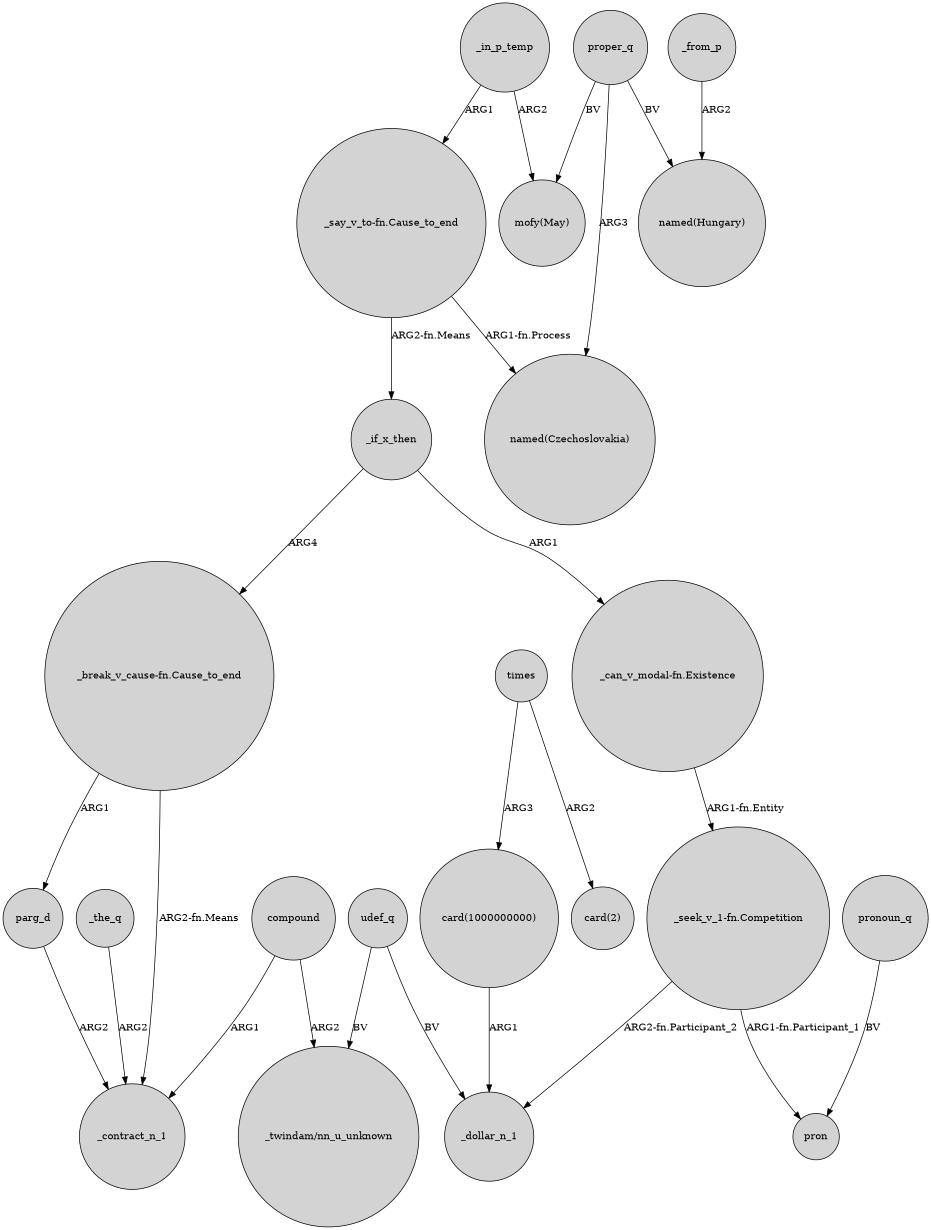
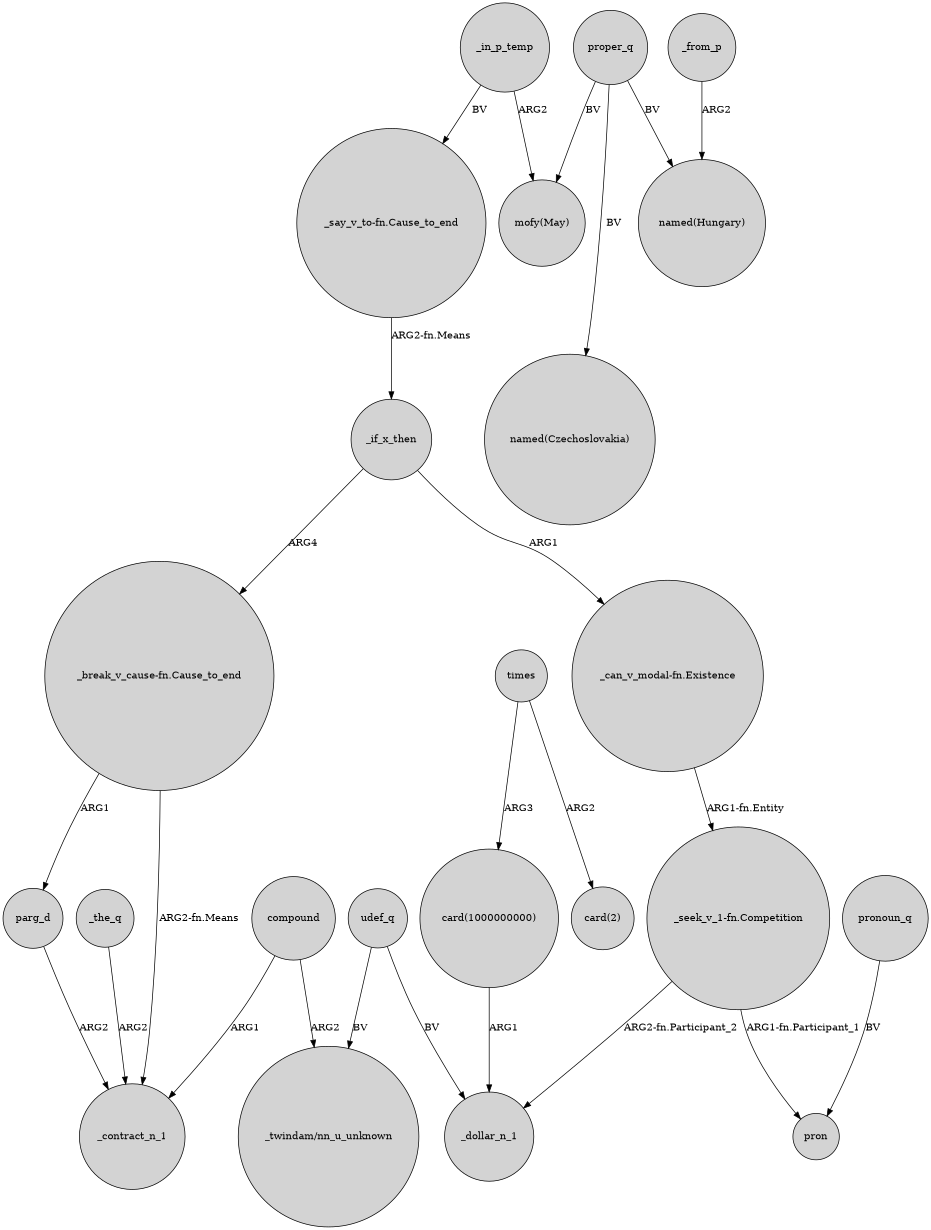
edge "_in_p_temp" -> "_say_v_to-fn.Cause_to_end": label "ARG1" -> "BV"
edge "proper_q" -> "named(Czechoslovakia)": label "ARG3" -> "BV"
edge "_say_v_to-fn.Cause_to_end" -> "named(Czechoslovakia)": removed, label "ARG1-fn.Process"
